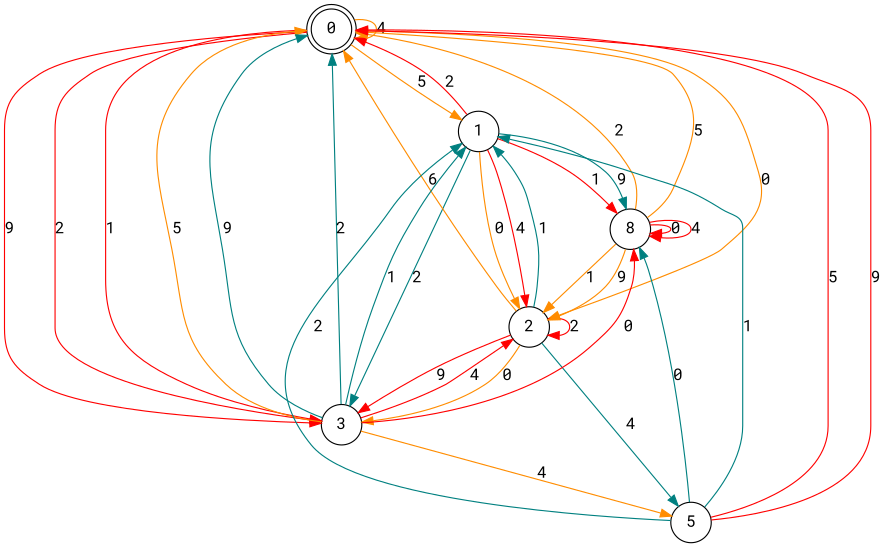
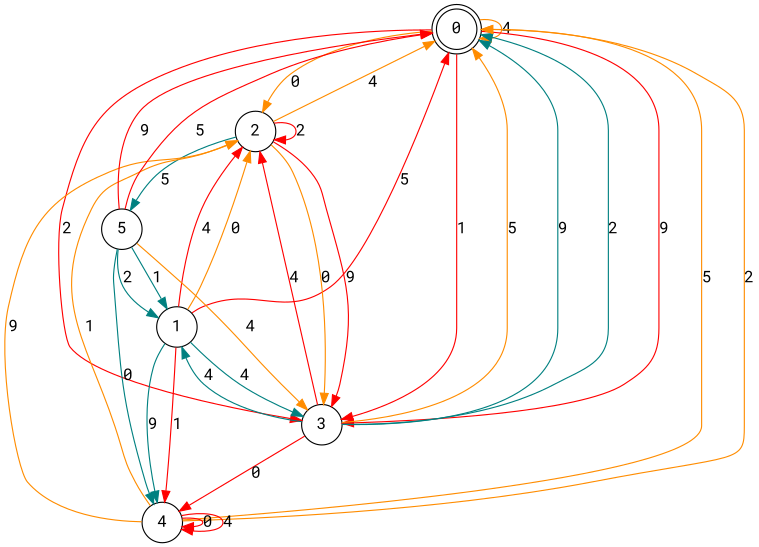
edge "0" -> "1": removed, label "5"
edge "1" -> "0": label "2" -> "5"
edge "2" -> "0": label "6" -> "4"
edge "2" -> "1": removed, label "1"
node "8": label "8" -> "4"
edge "3" -> "1": label "1" -> "4"
edge "1" -> "3": label "2" -> "4"
edge "2" -> "5": label "4" -> "5"
edge "3" -> "5": reversed
